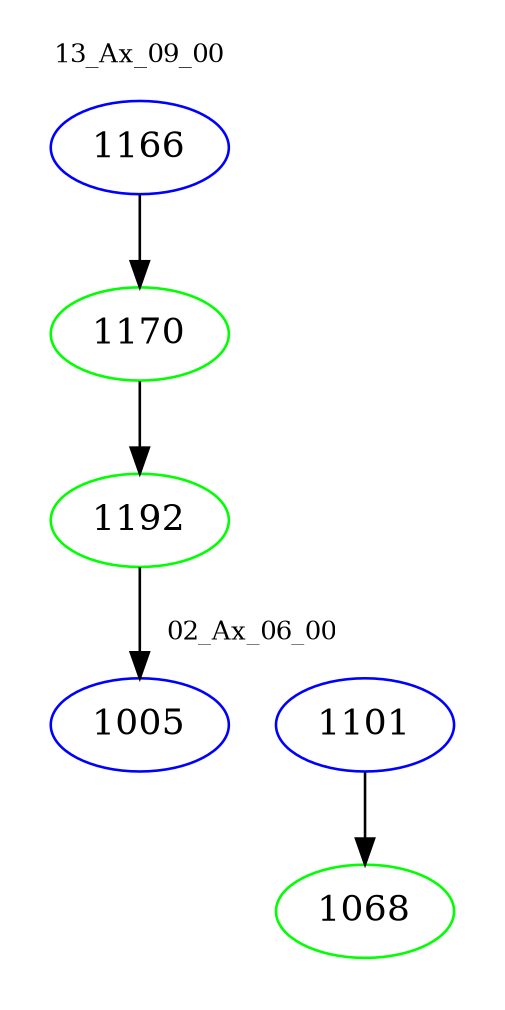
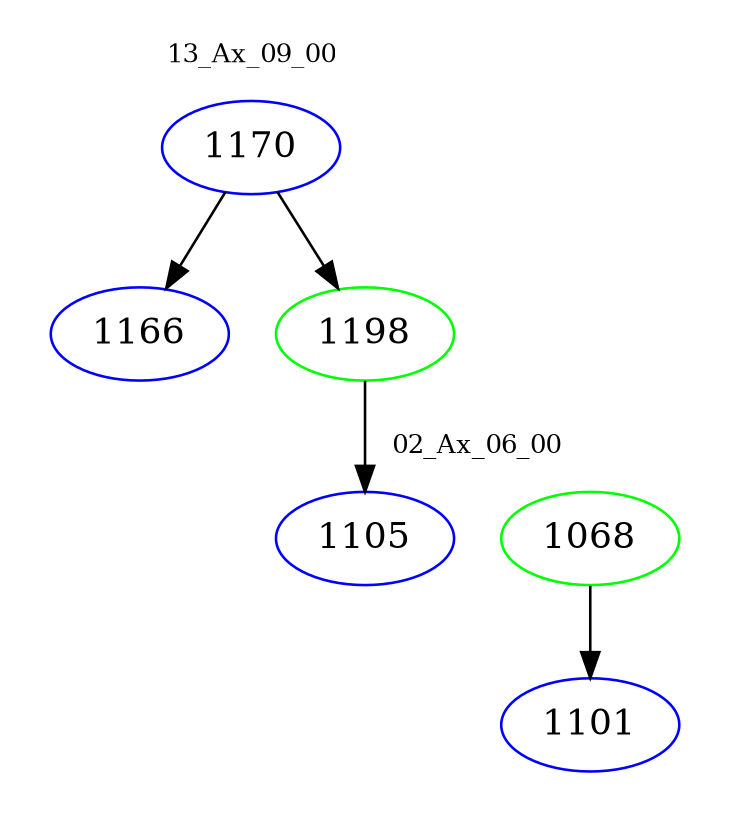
edge "1166" -> "1170": reversed
node "1170": color green -> blue
node "1192": label "1192" -> "1198"
node "1005": label "1005" -> "1105"
edge "1101" -> "1068": reversed
